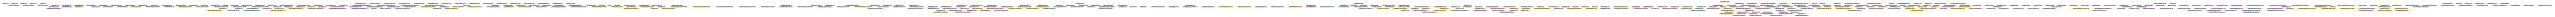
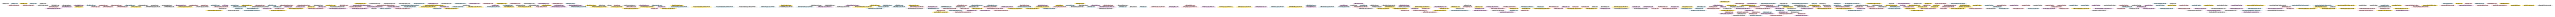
node "dev.ludovic.netlib:blas:jar:3.0.3:compile": fillcolor gold -> lightgrey
node "jakarta.xml.bind:jakarta.xml.bind-api:jar:2.3.2:compile": fillcolor lightblue -> gold
node "org.eclipse.jetty:jetty-io:jar:9.4.51.v20230217:compile": added
